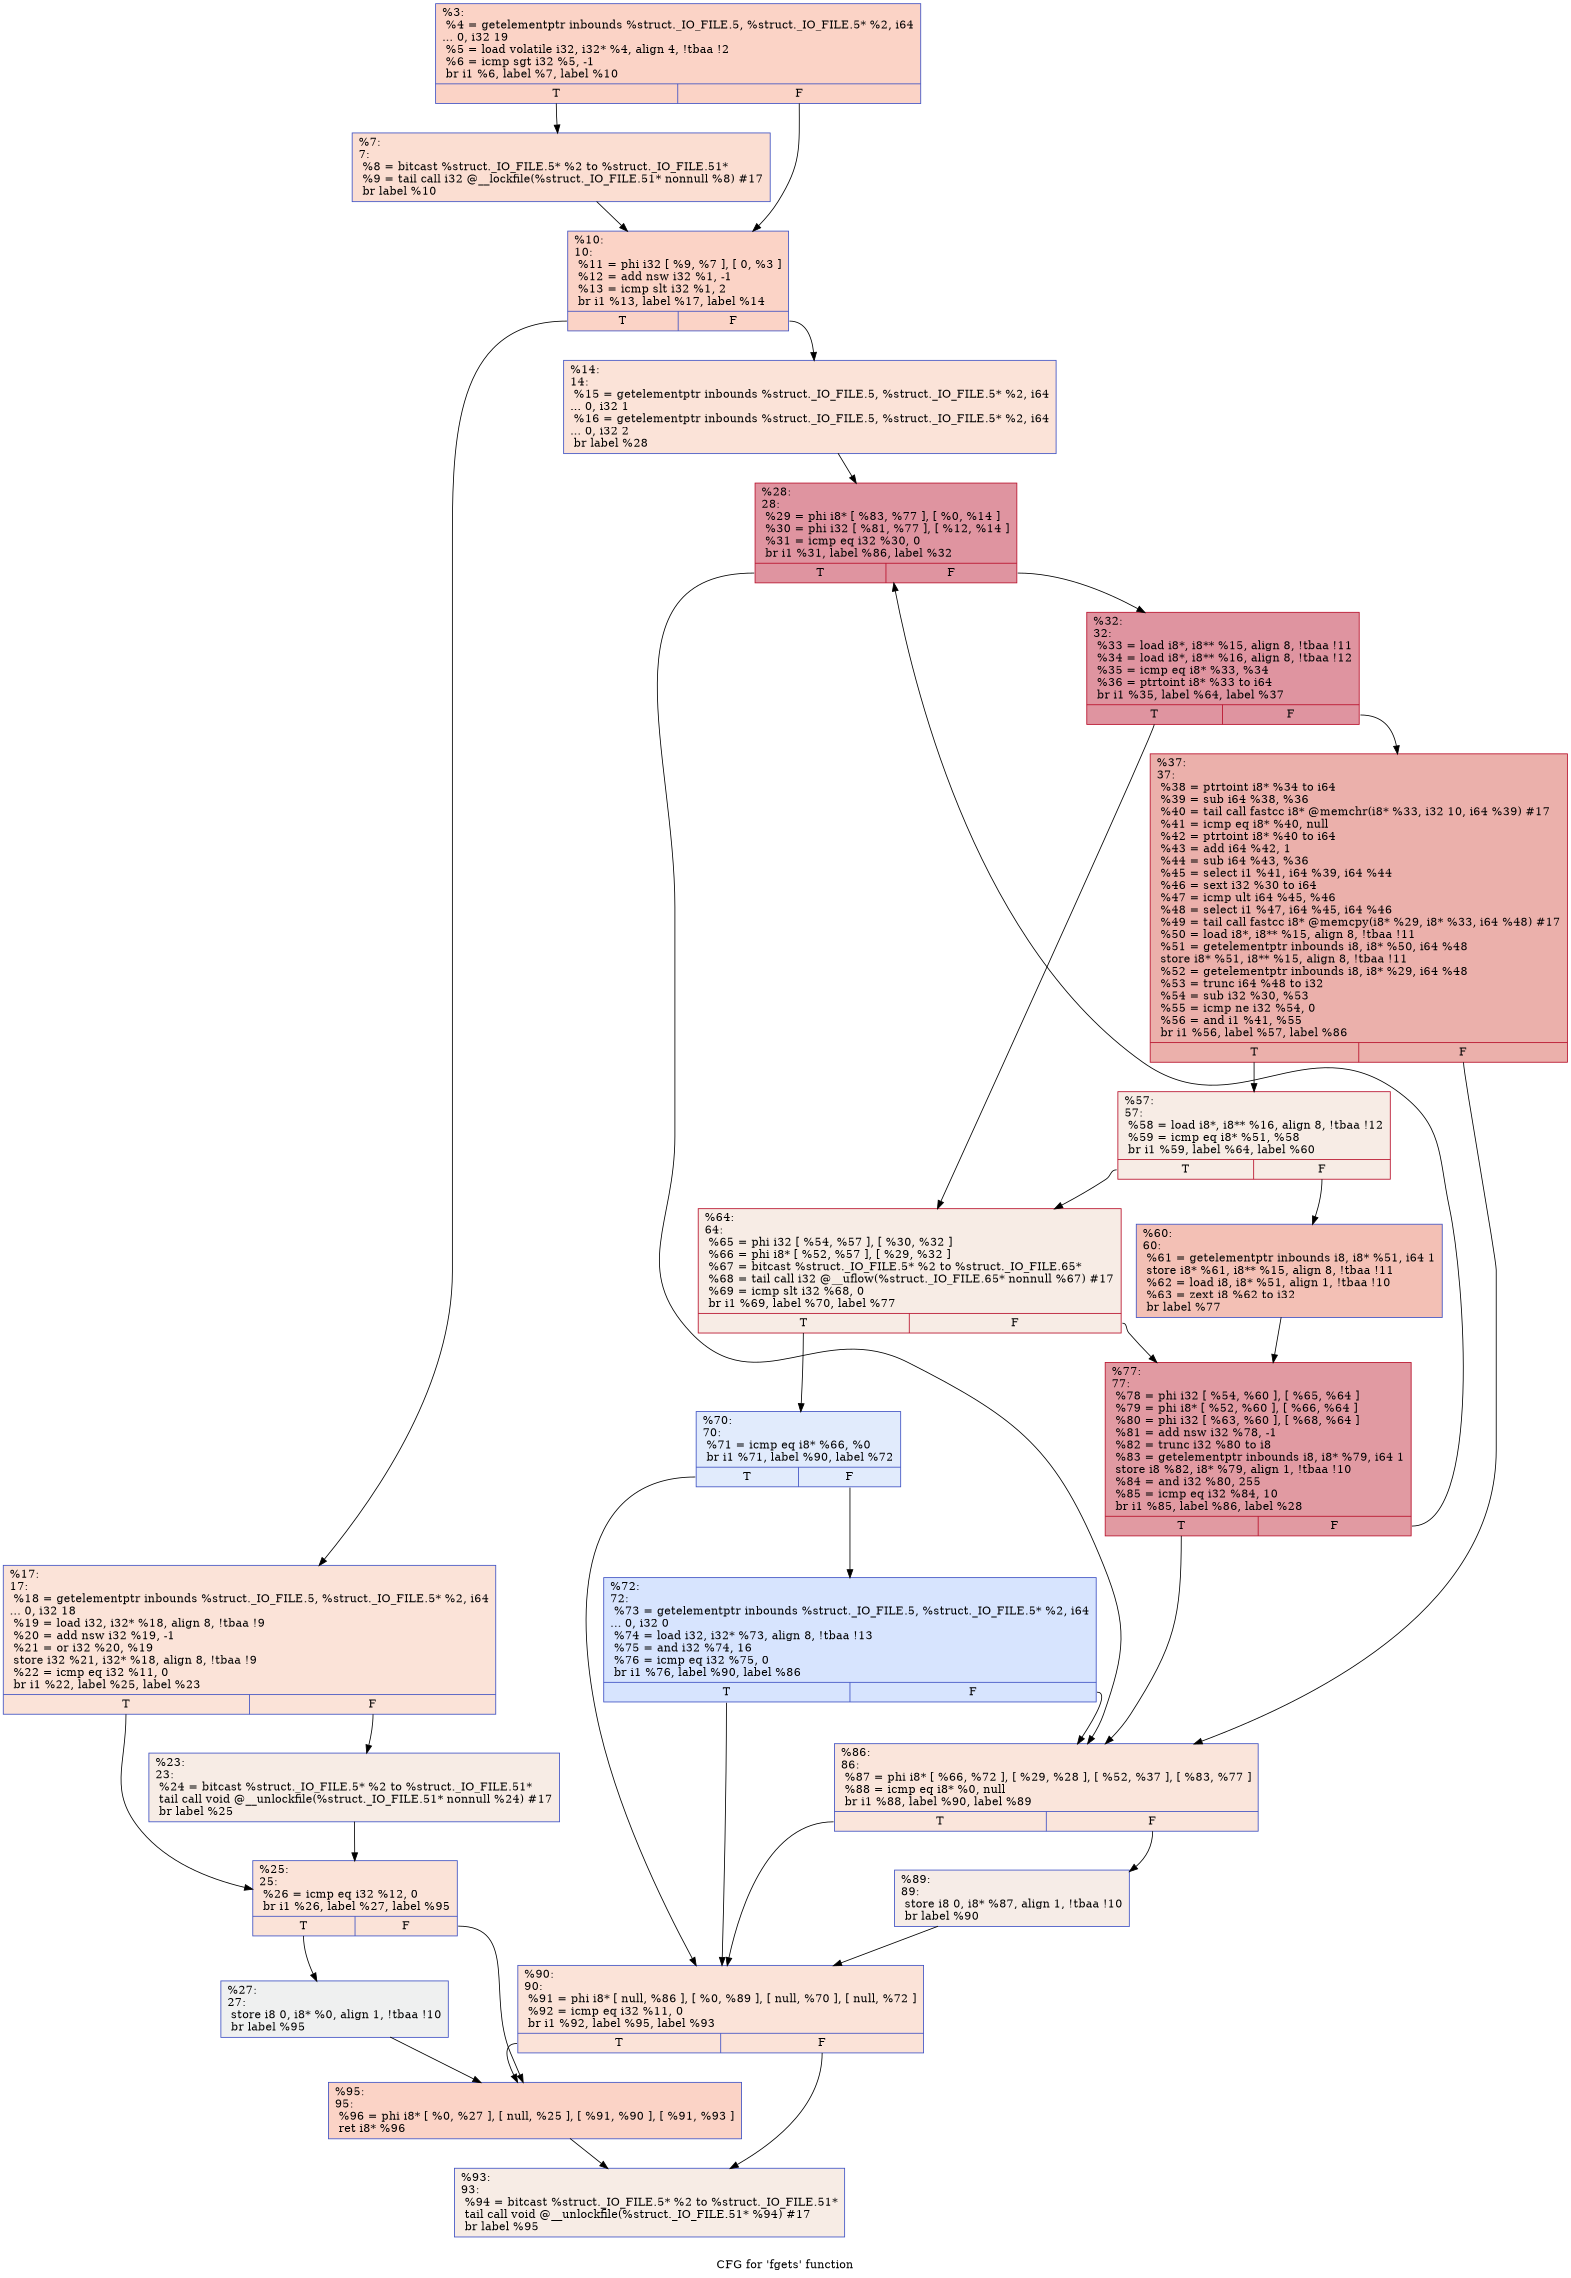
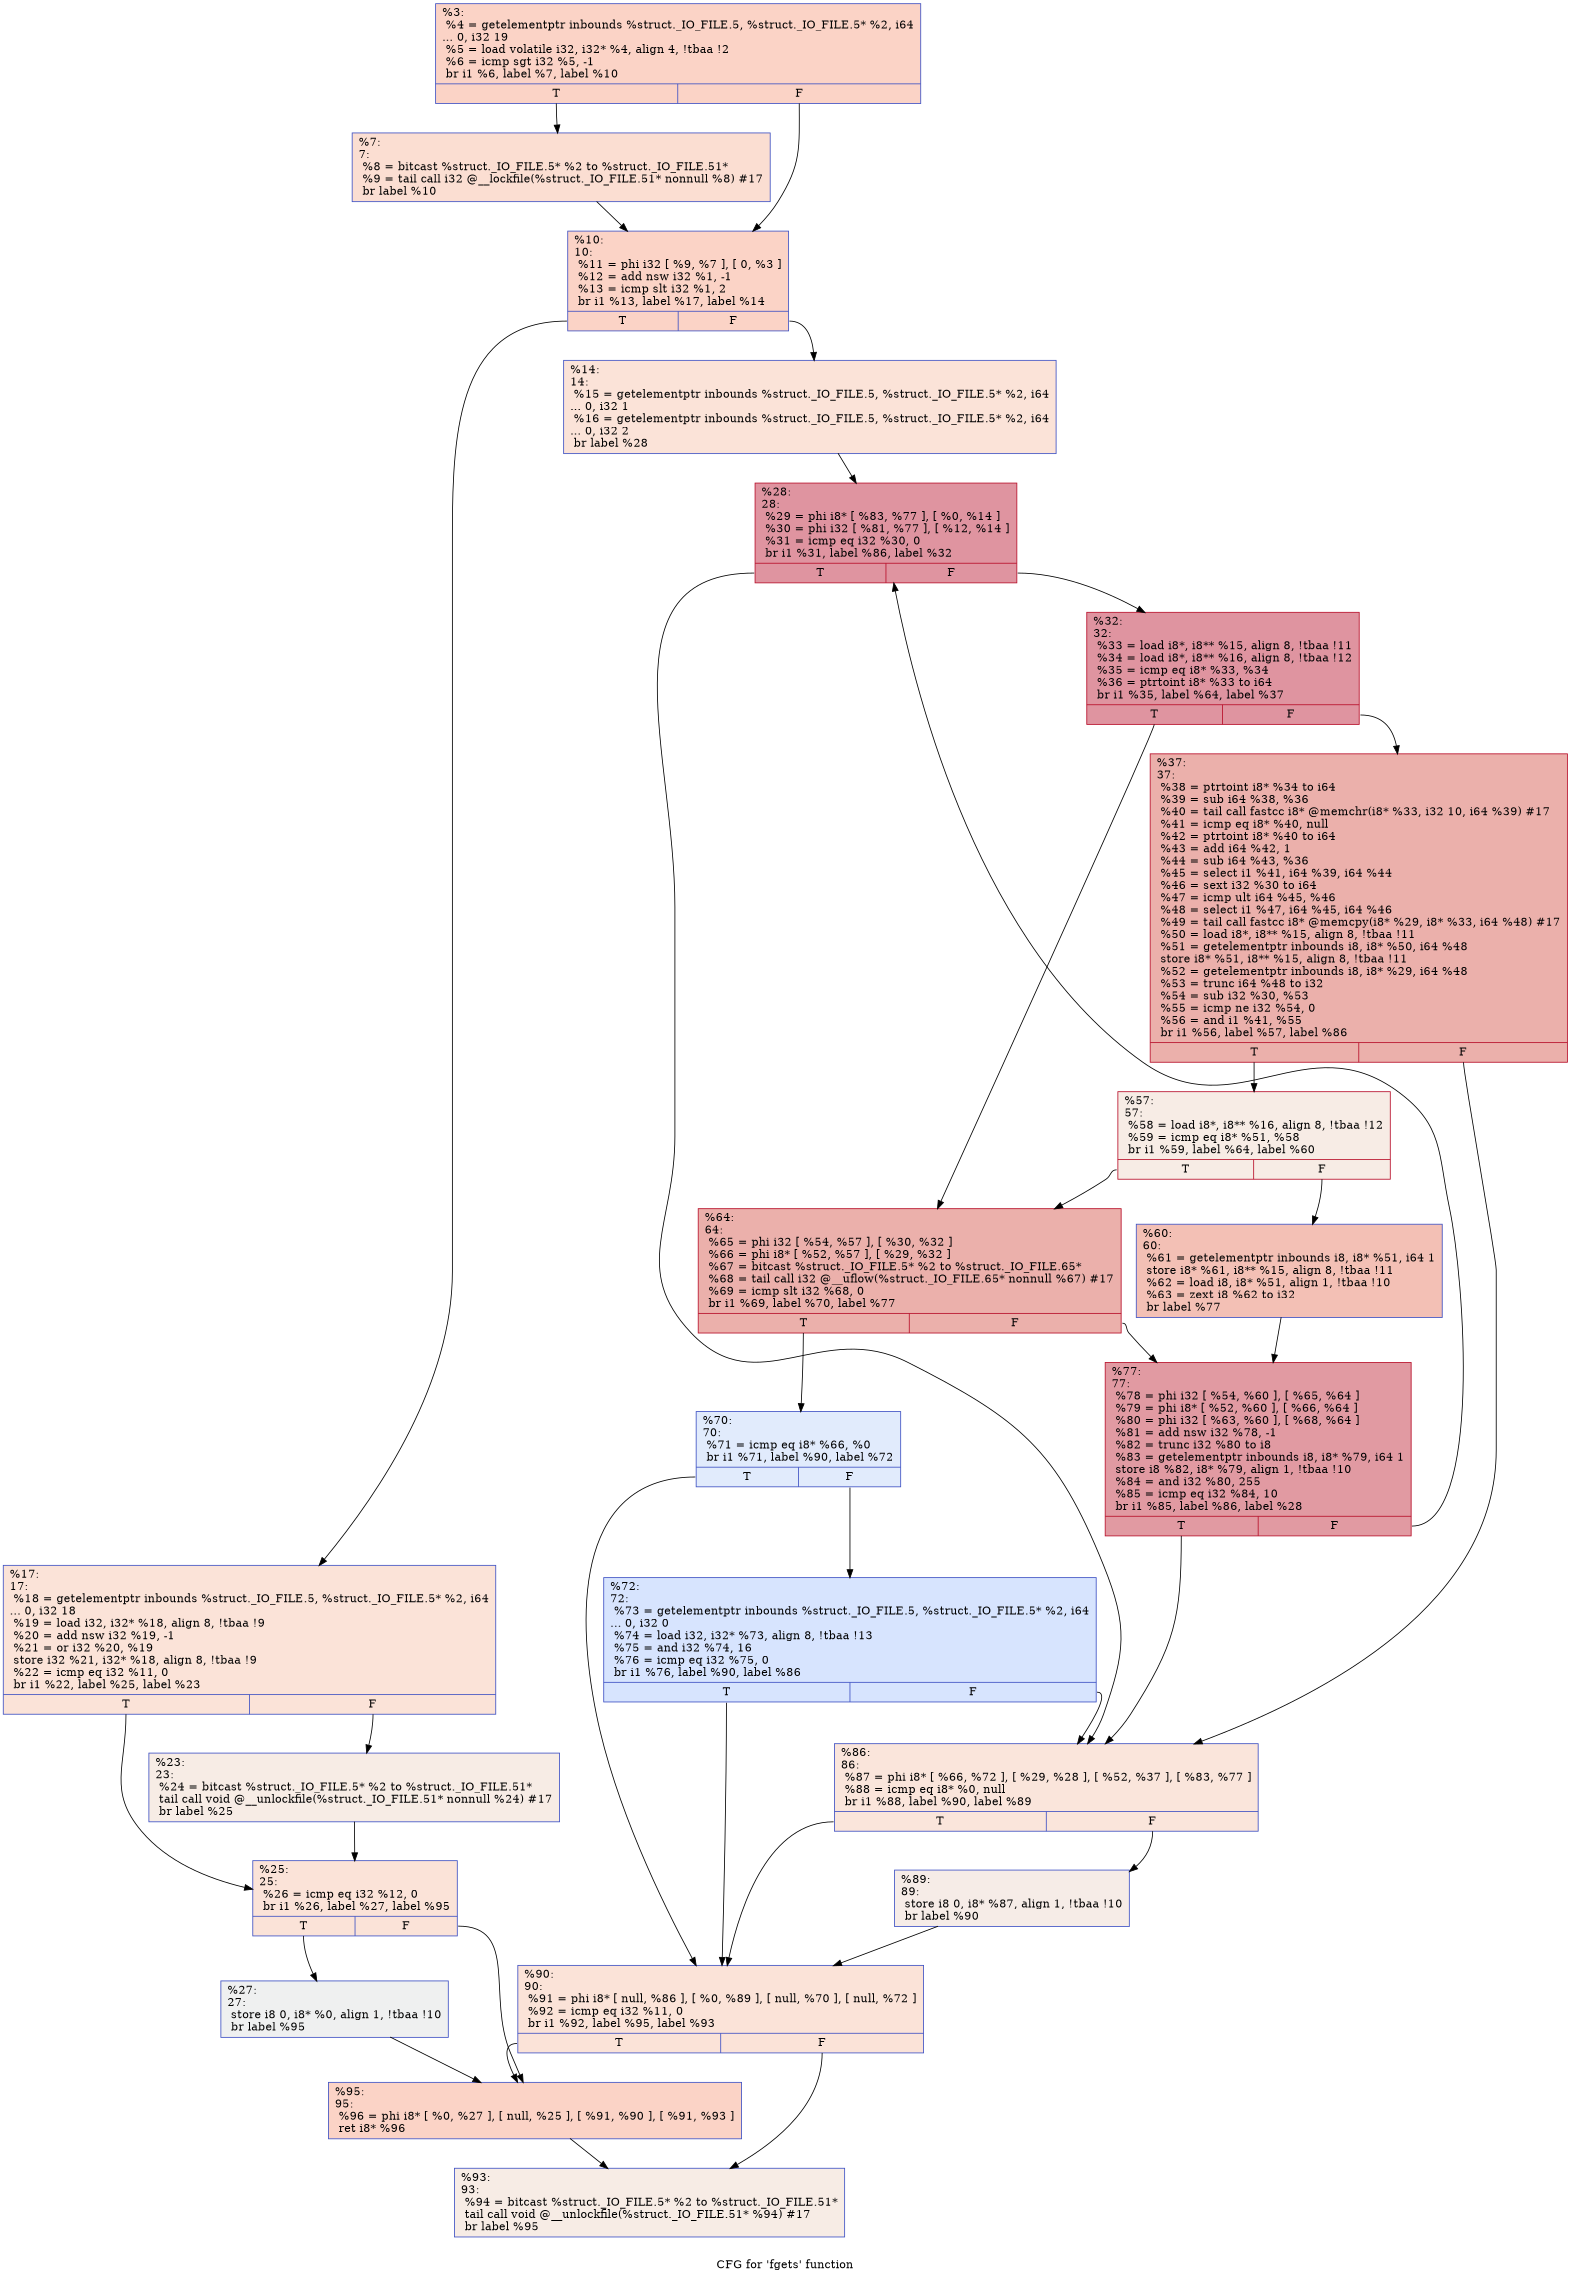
node "%64:": fillcolor #ecd3c570 -> #d24b4070
